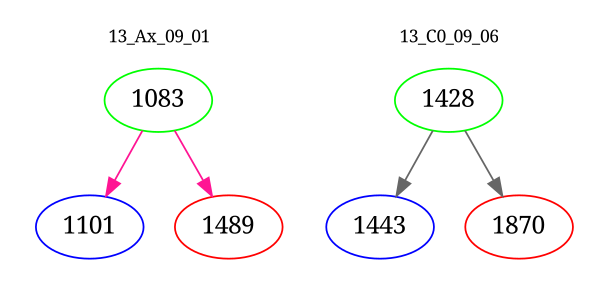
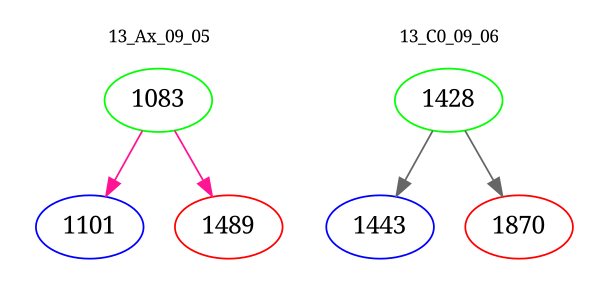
cluster "13_Ax_09_01": label "13_Ax_09_01" -> "13_Ax_09_05"
